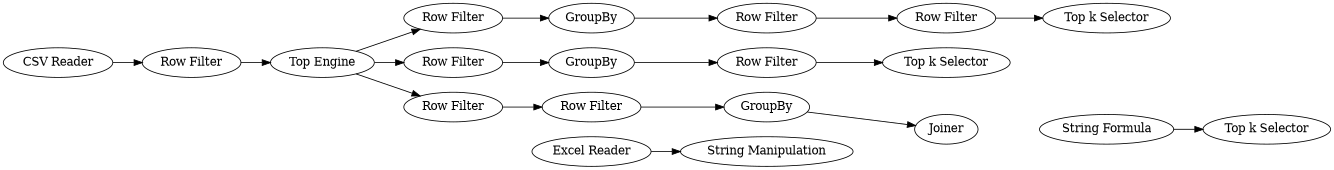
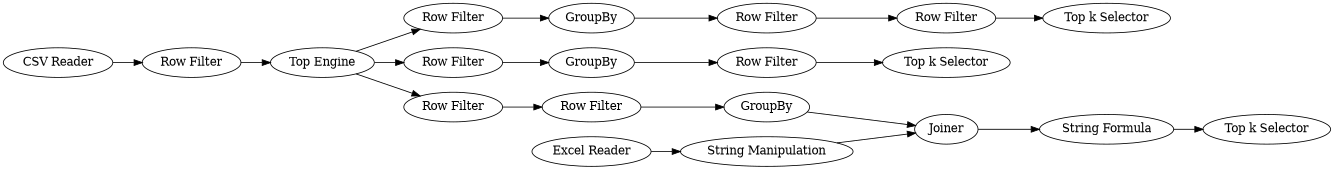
edge "Joiner" -> "String Formula": added
edge "String Manipulation" -> "Joiner": added
